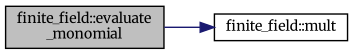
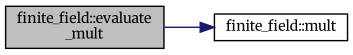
node "finite_field::evaluate _monomial": label "finite_field::evaluate _monomial" -> "finite_field::evaluate _mult"
